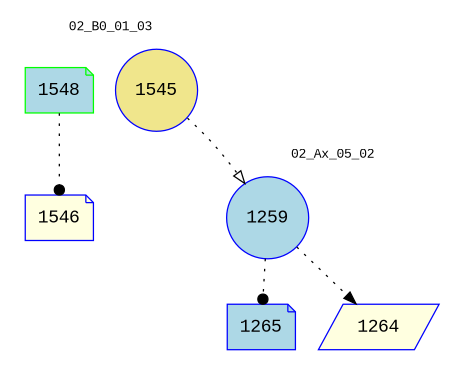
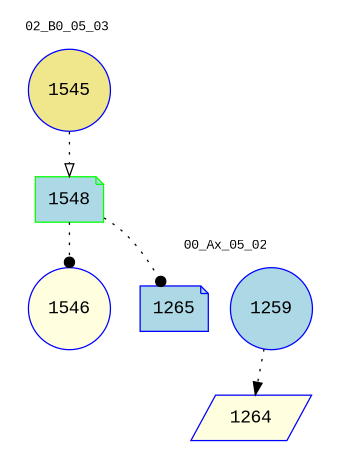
cluster "02_B0_01_03": label "02_B0_01_03" -> "02_B0_05_03"
cluster "02_Ax_05_02": label "02_Ax_05_02" -> "00_Ax_05_02"
edge "1545" -> "1259": now "1545" -> "1548"
node "1546": shape note -> circle
edge "1259" -> "1265": now "1548" -> "1265"
